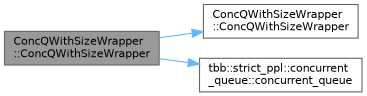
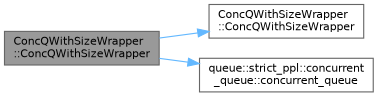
node "tbb::strict_ppl::concurrent _queue::concurrent_queue": label "tbb::strict_ppl::concurrent _queue::concurrent_queue" -> "queue::strict_ppl::concurrent _queue::concurrent_queue"
